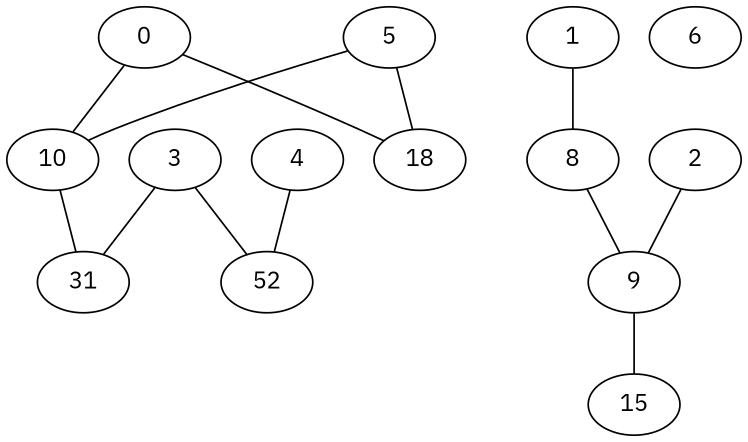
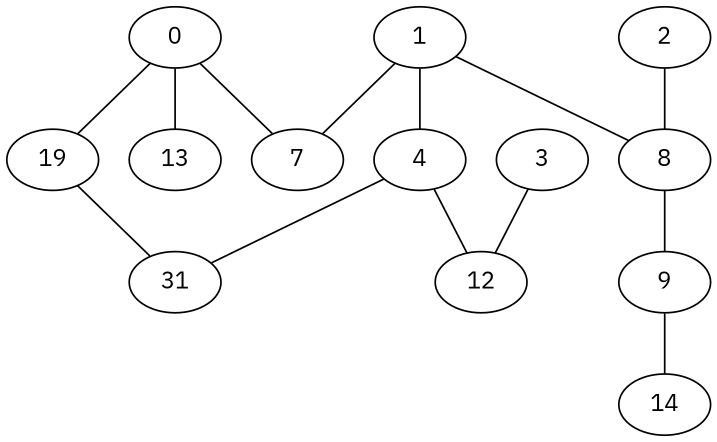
node "5": removed
node "6": removed
edge "1" -- "4": added
node "10": label "10" -> "19"
node "7": added
node "18": label "18" -> "13"
edge "3" -- "31": now "4" -- "31"
edge "2" -- "9": now "2" -- "8"
node "52": label "52" -> "12"
node "15": label "15" -> "14"
